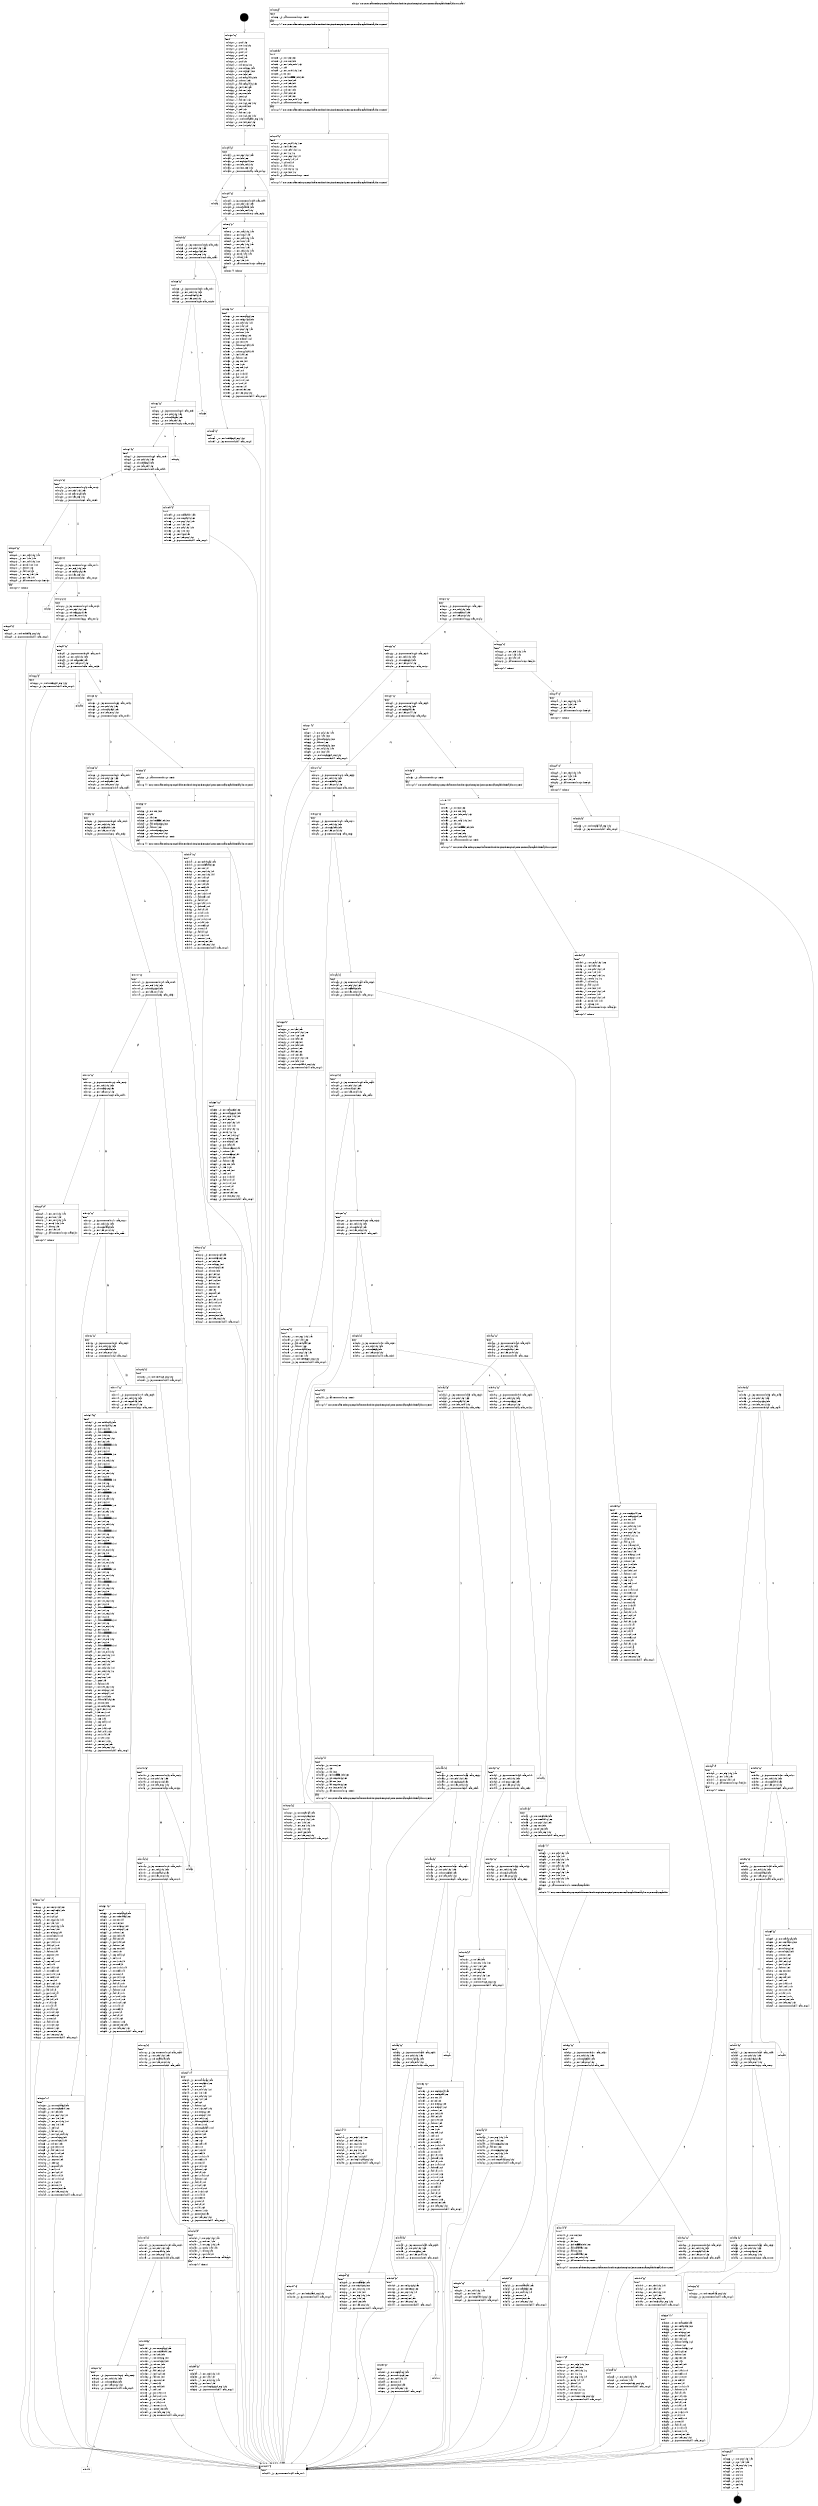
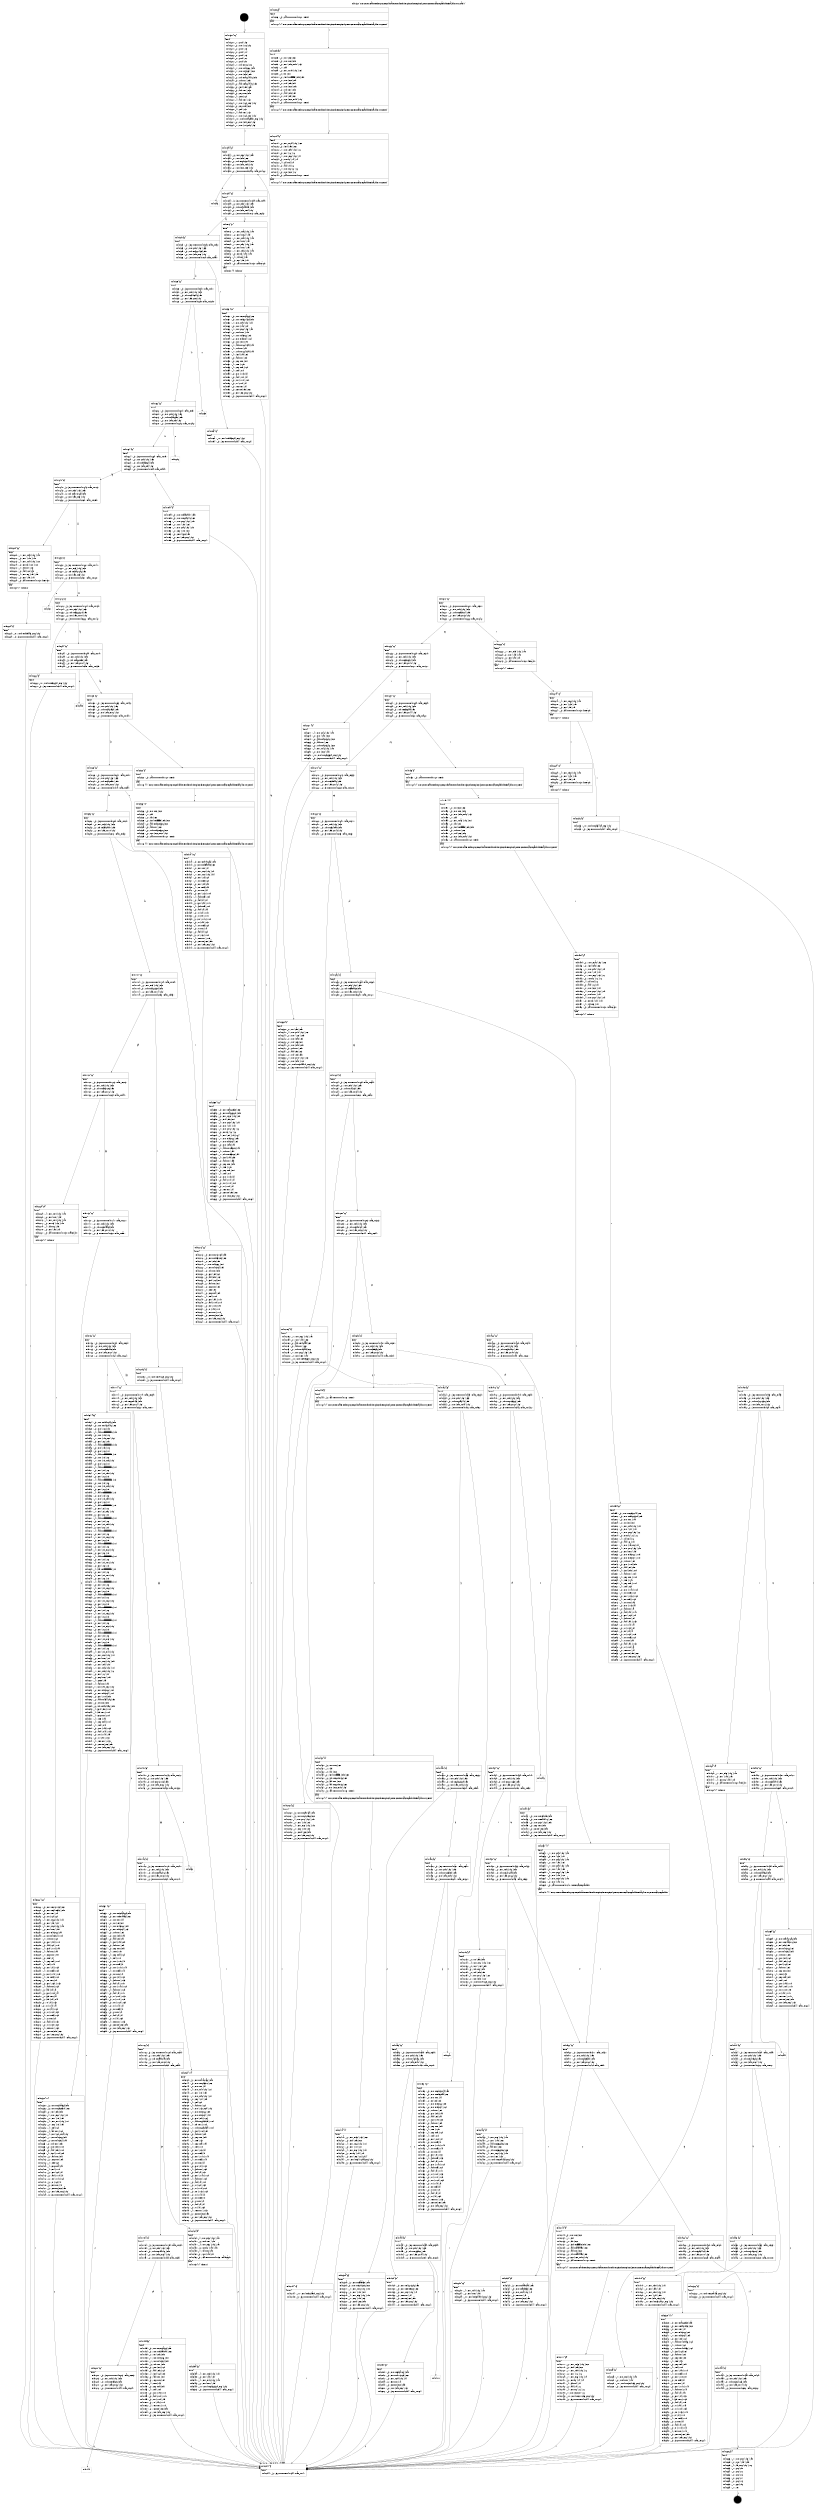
edge "0x402889 [15]" -> "0x402898 [15]": now "0x40287a [15]" -> "0x402898 [15]"
edge "0x40173c [28]" -> "0x401758 [28]": removed, label "36"
edge "0x401a68 [28]" -> "0x401a84 [28]": now "0x4021e3 [48]" -> "0x401a84 [28]"
edge "0x401704 [28]" -> "0x402a5c": now "0x401704 [28]" -> "0x4020b3 [15]"
edge "0x401774 [28]" -> "0x401790 [28]": added, label "33"
edge "0x4026a1 [47]" -> "0x4026d0 [25]": now "0x4026a1 [47]" -> "0x40196c [28]"
node "0x4019a4 [28]": added
